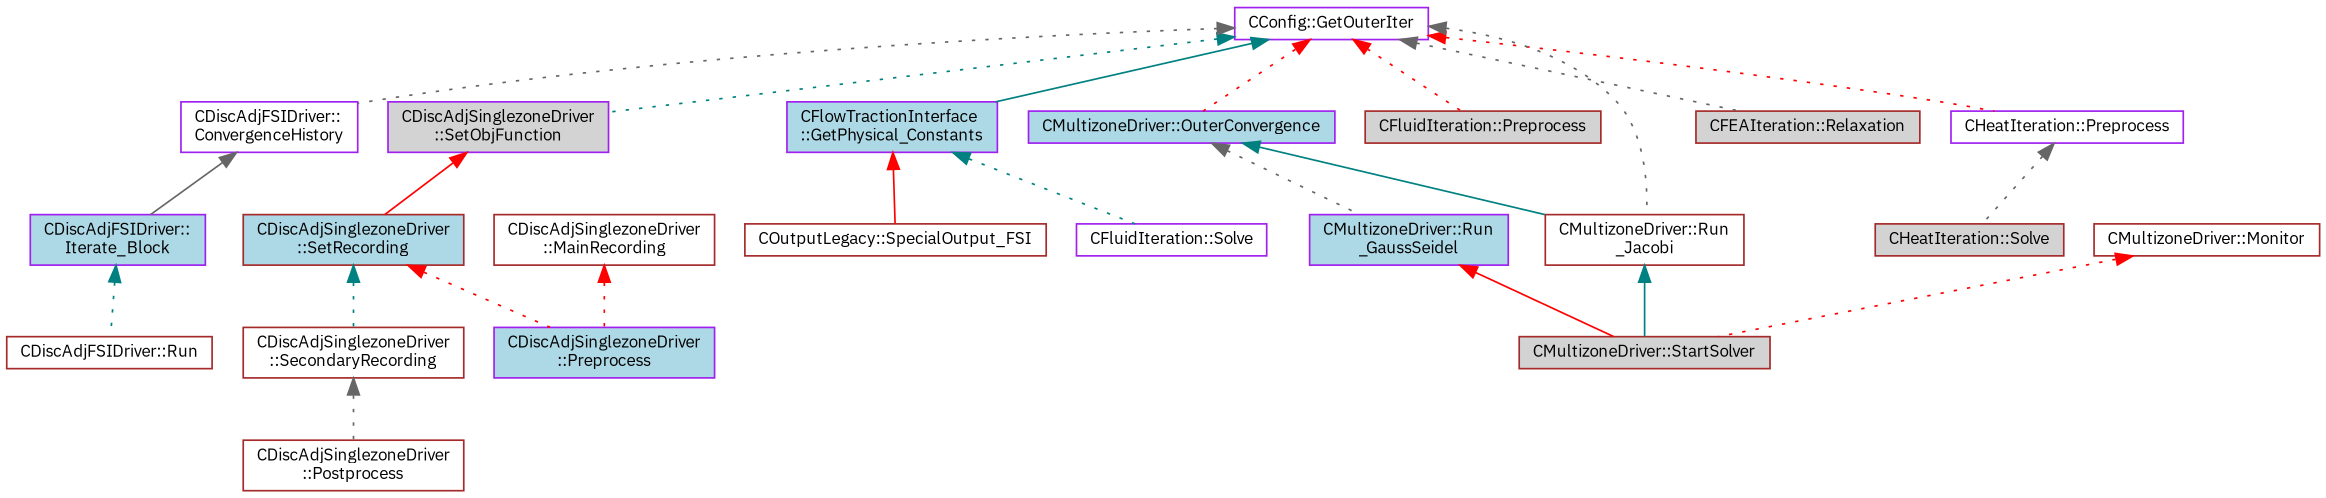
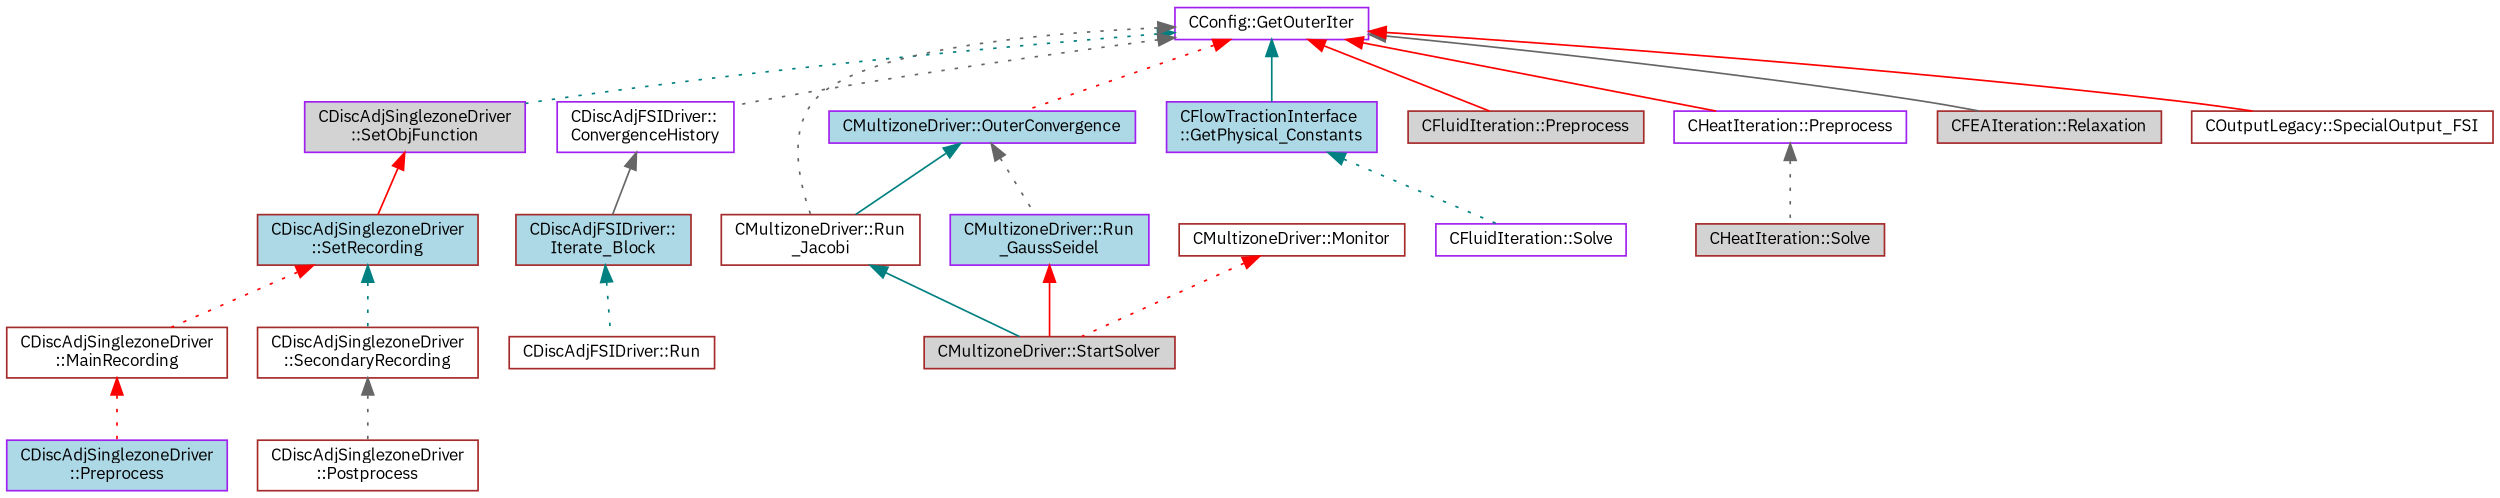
edge "CHeatIteration::Preprocess" -> "CConfig::GetOuterIter": style dotted -> solid
edge "CFEAIteration::Relaxation" -> "CConfig::GetOuterIter": style dotted -> solid
edge "CFluidIteration::Preprocess" -> "CConfig::GetOuterIter": style dotted -> solid
edge "COutputLegacy::SpecialOutput_FSI" -> "CFlowTractionInterface ::GetPhysical_Constants": now "COutputLegacy::SpecialOutput_FSI" -> "CConfig::GetOuterIter"
node "CDiscAdjFSIDriver:: Iterate_Block": color purple -> brown
edge "CDiscAdjSinglezoneDriver ::Preprocess" -> "CDiscAdjSinglezoneDriver ::SetRecording": now "CDiscAdjSinglezoneDriver ::MainRecording" -> "CDiscAdjSinglezoneDriver ::SetRecording"
